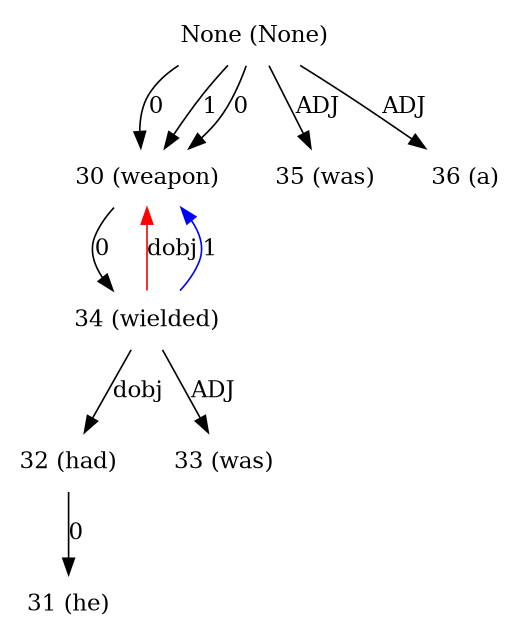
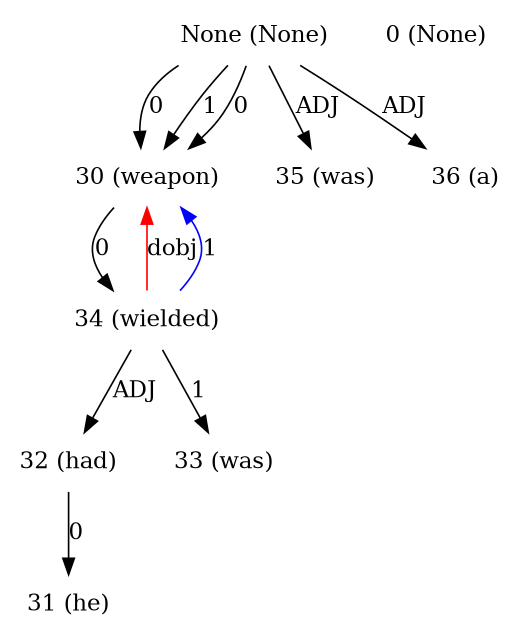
node "0 (None)": added
edge "34 (wielded)" -> "32 (had)": label "dobj" -> "ADJ"
edge "34 (wielded)" -> "33 (was)": label "ADJ" -> "1"
